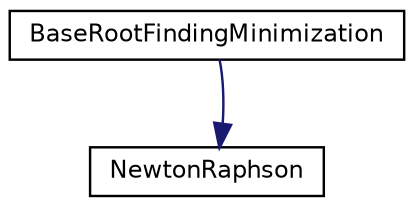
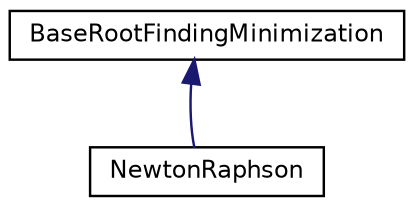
edge "BaseRootFindingMinimization" -> "NewtonRaphson": reversed
